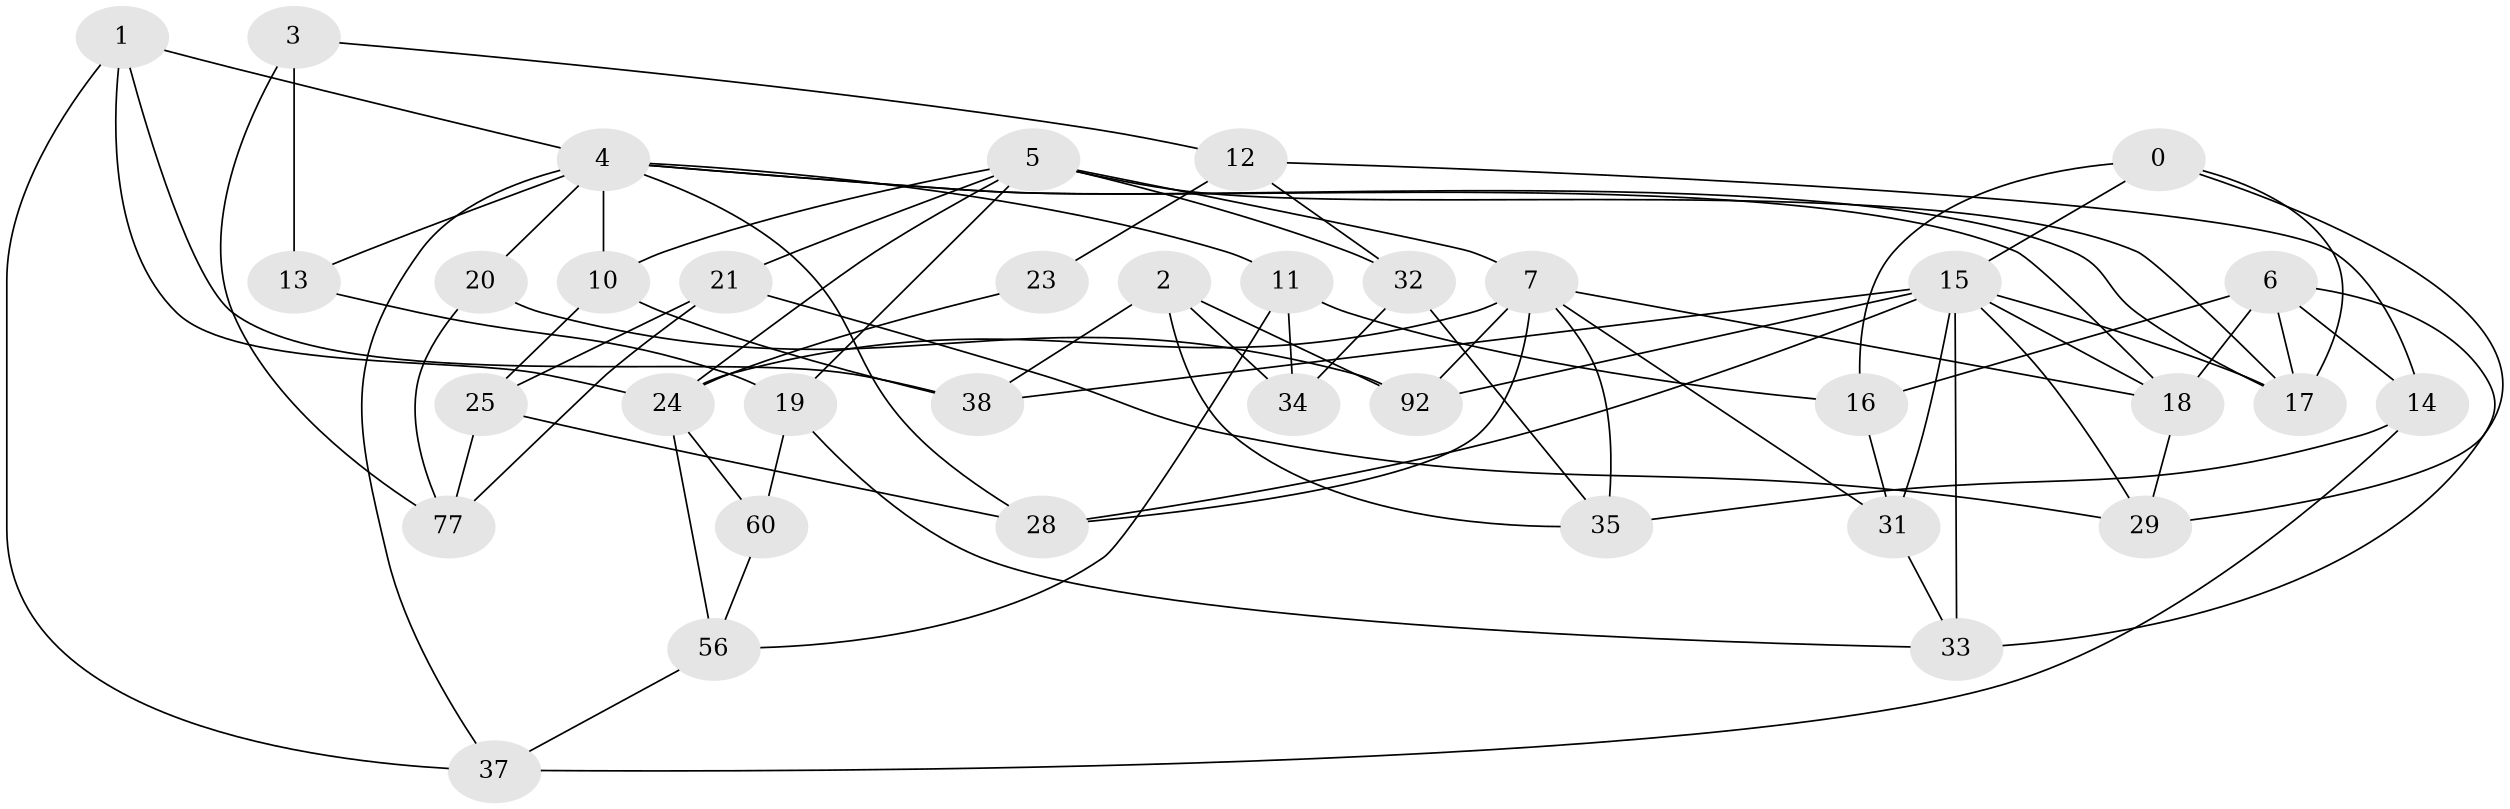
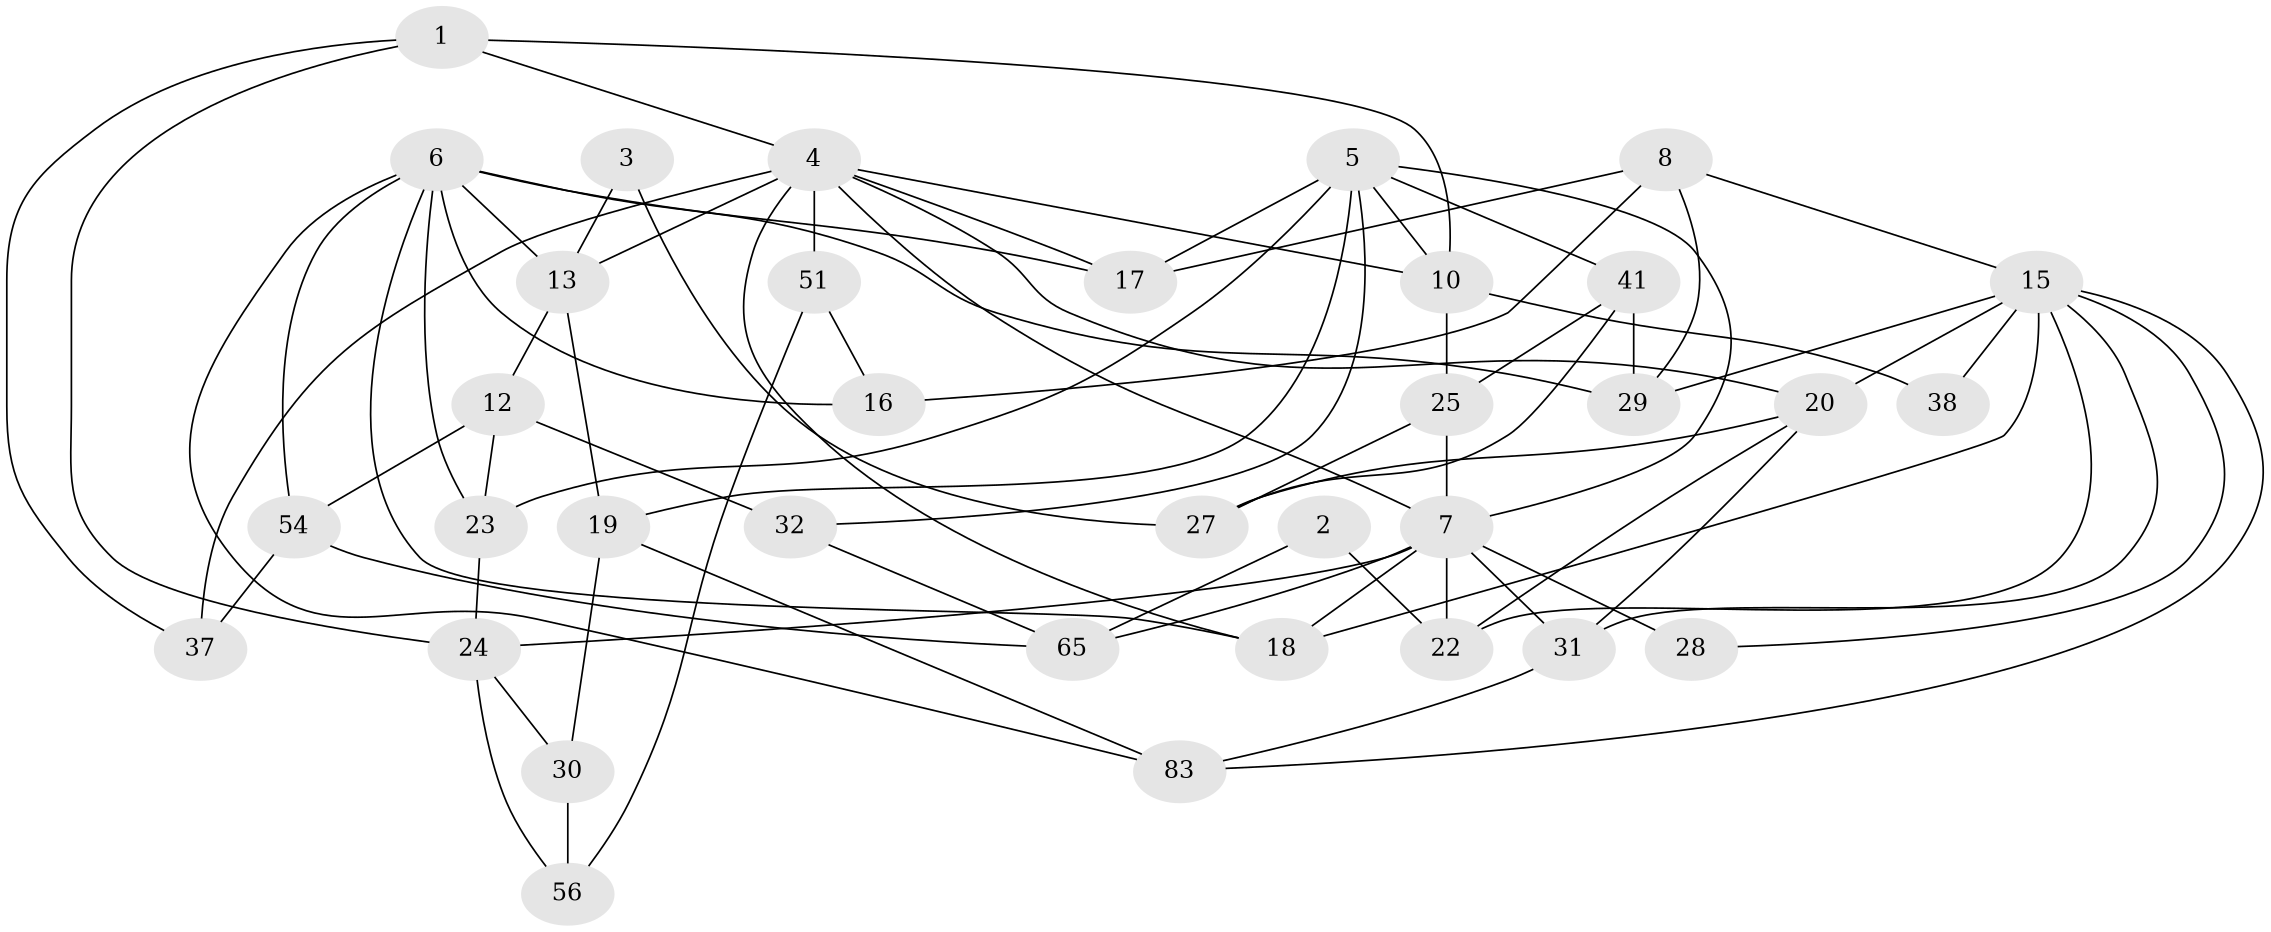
edge "3" -- "12": now "13" -- "12"
node "0": label "0" -> "8"
edge "6" -- "13": added
edge "5" -- "24": now "5" -- "23"
node "21": label "21" -> "41"
node "11": label "11" -> "51"
edge "4" -- "28": now "4" -- "7"
edge "15" -- "17": now "15" -- "20"
edge "1" -- "38": now "1" -- "10"
edge "6" -- "23": added
edge "2" -- "38": removed
node "34": removed
node "92": label "92" -> "22"
node "14": label "14" -> "54"
edge "18" -- "29": now "6" -- "29"
edge "16" -- "31": now "20" -- "31"
edge "25" -- "28": now "25" -- "7"
node "77": label "77" -> "27"
node "60": label "60" -> "30"
node "35": label "35" -> "65"
node "33": label "33" -> "83"
edge "56" -- "37": removed
